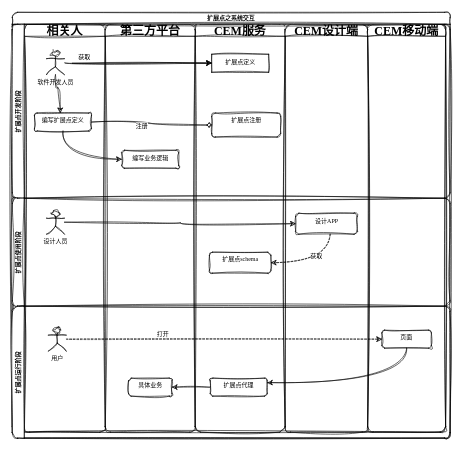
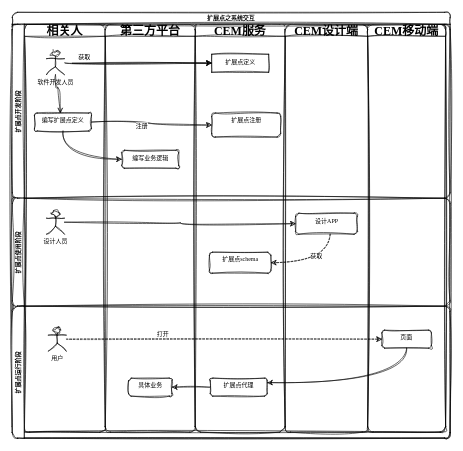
edge "软件开发人员" -> "编写扩展点定义": arrowhead classic -> open
edge "编写扩展点定义" -> "扩展点注册": arrowhead diamond -> classic
